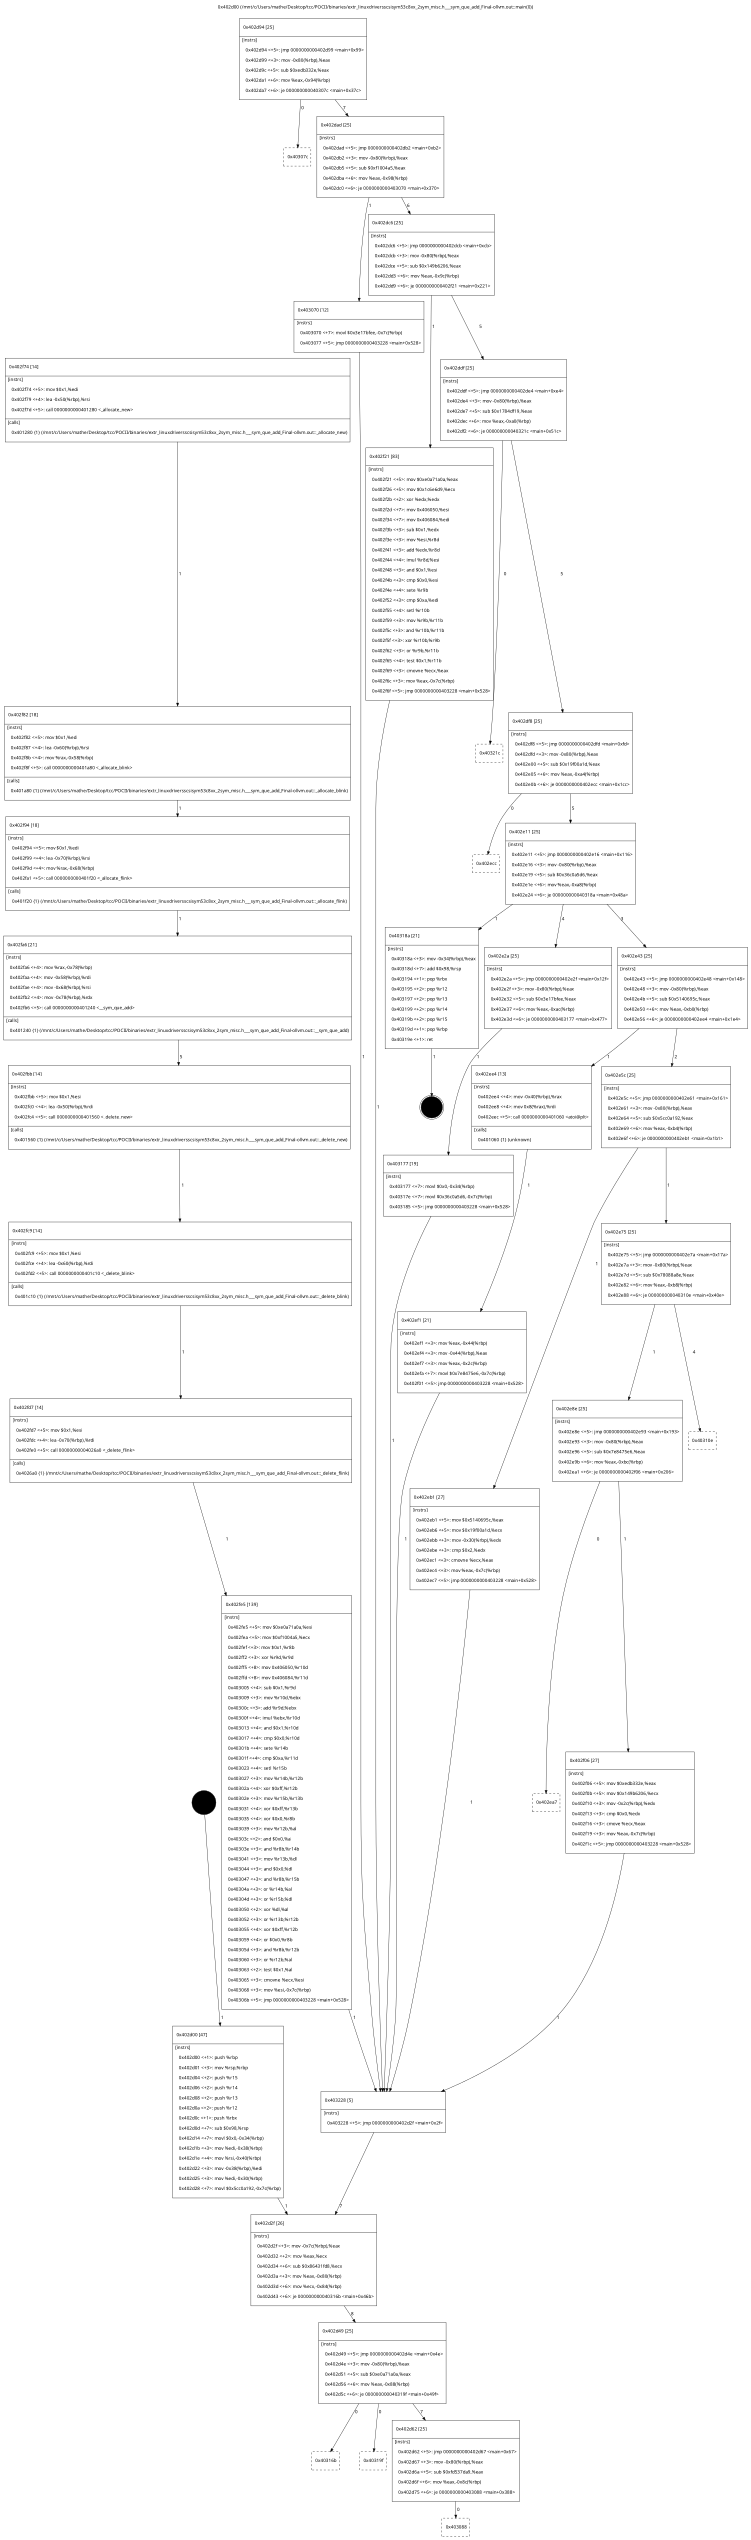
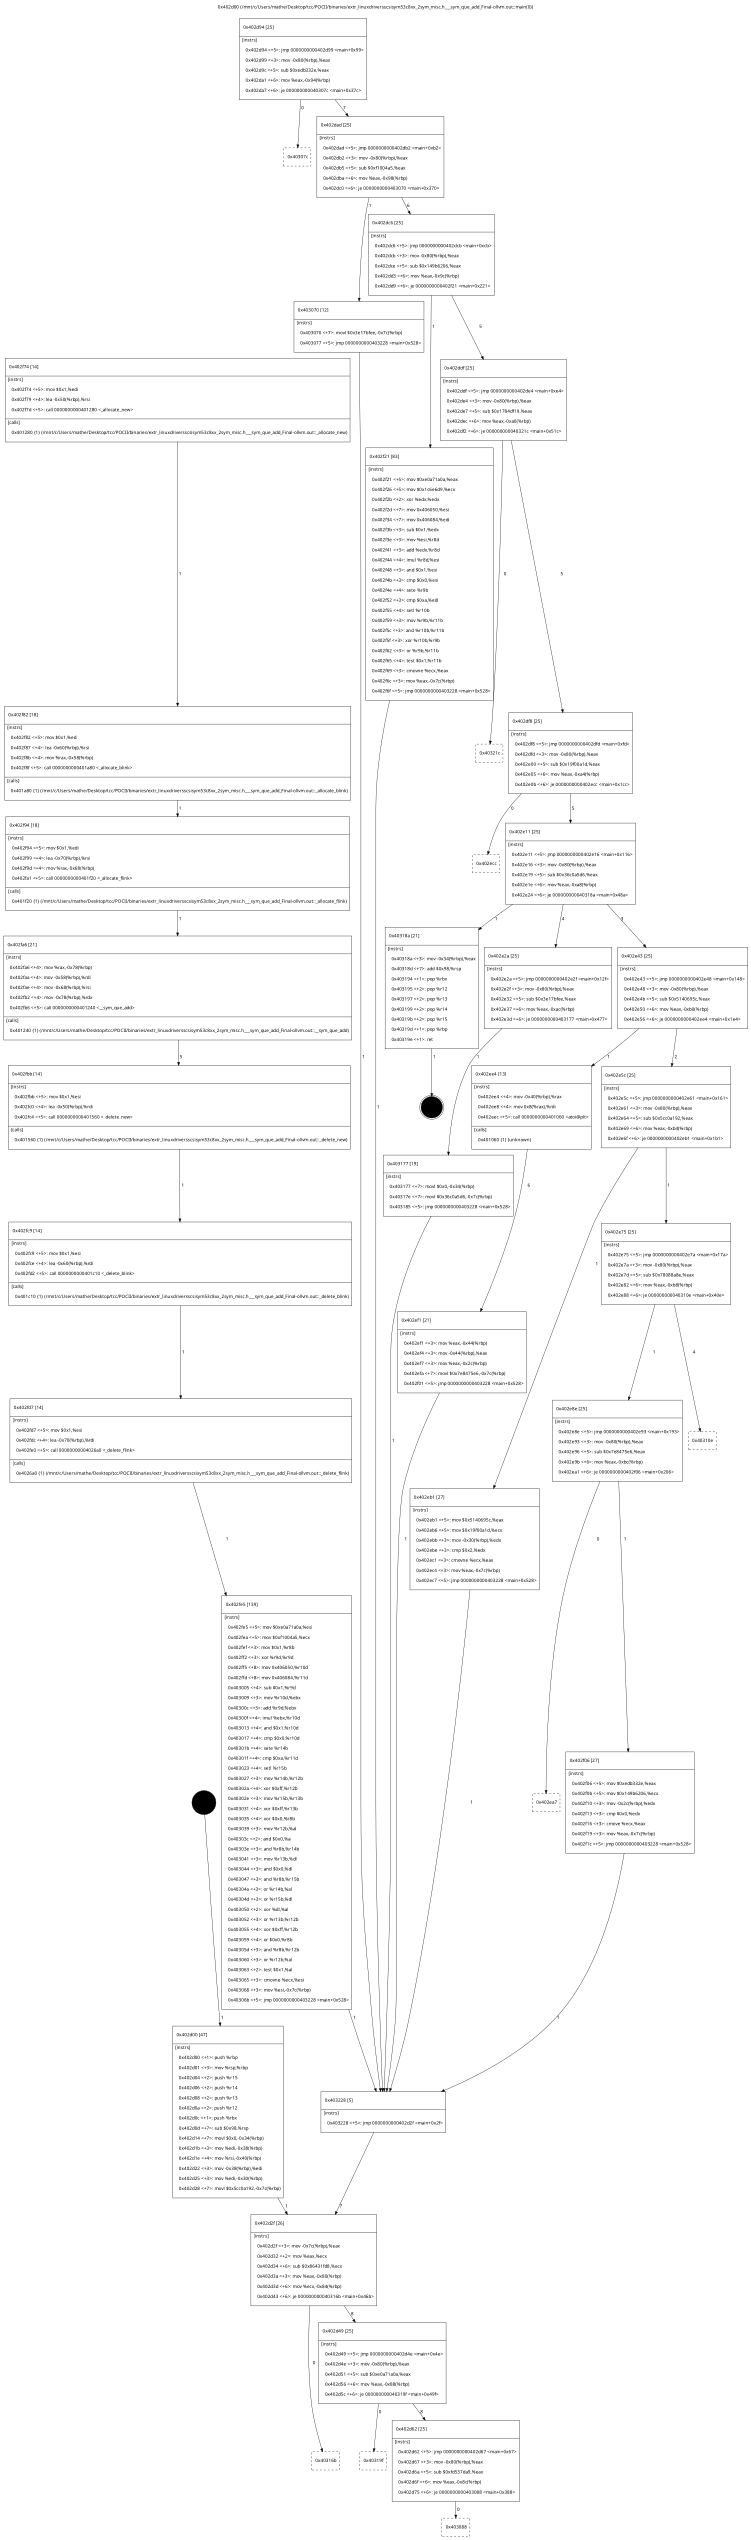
edge "0x402ee4 [13]" -> "0x402ef1 [21]": label " 1" -> " 6"
edge "0x402d49 [25]" -> "0x402d62 [25]": label " 7" -> " 8"
edge "0x402d49 [25]" -> "0x40316b": now "0x402d2f [26]" -> "0x40316b"
